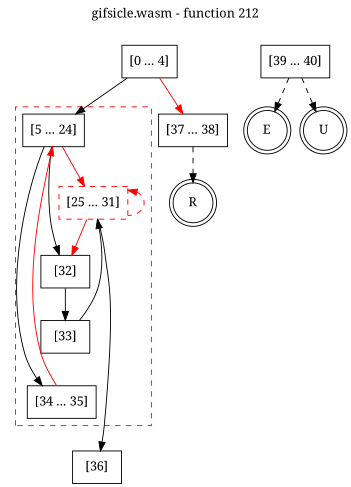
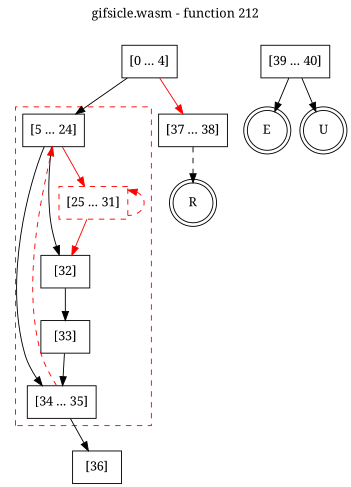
edge "[39 ... 40]" -> "E": style dashed -> solid
edge "[39 ... 40]" -> "U": style dashed -> solid
edge "[34 ... 35]" -> "[5 ... 24]": style solid -> dashed
edge "[33]" -> "[25 ... 31]": now "[33]" -> "[34 ... 35]"
edge "[25 ... 31]" -> "[36]": now "[34 ... 35]" -> "[36]"
